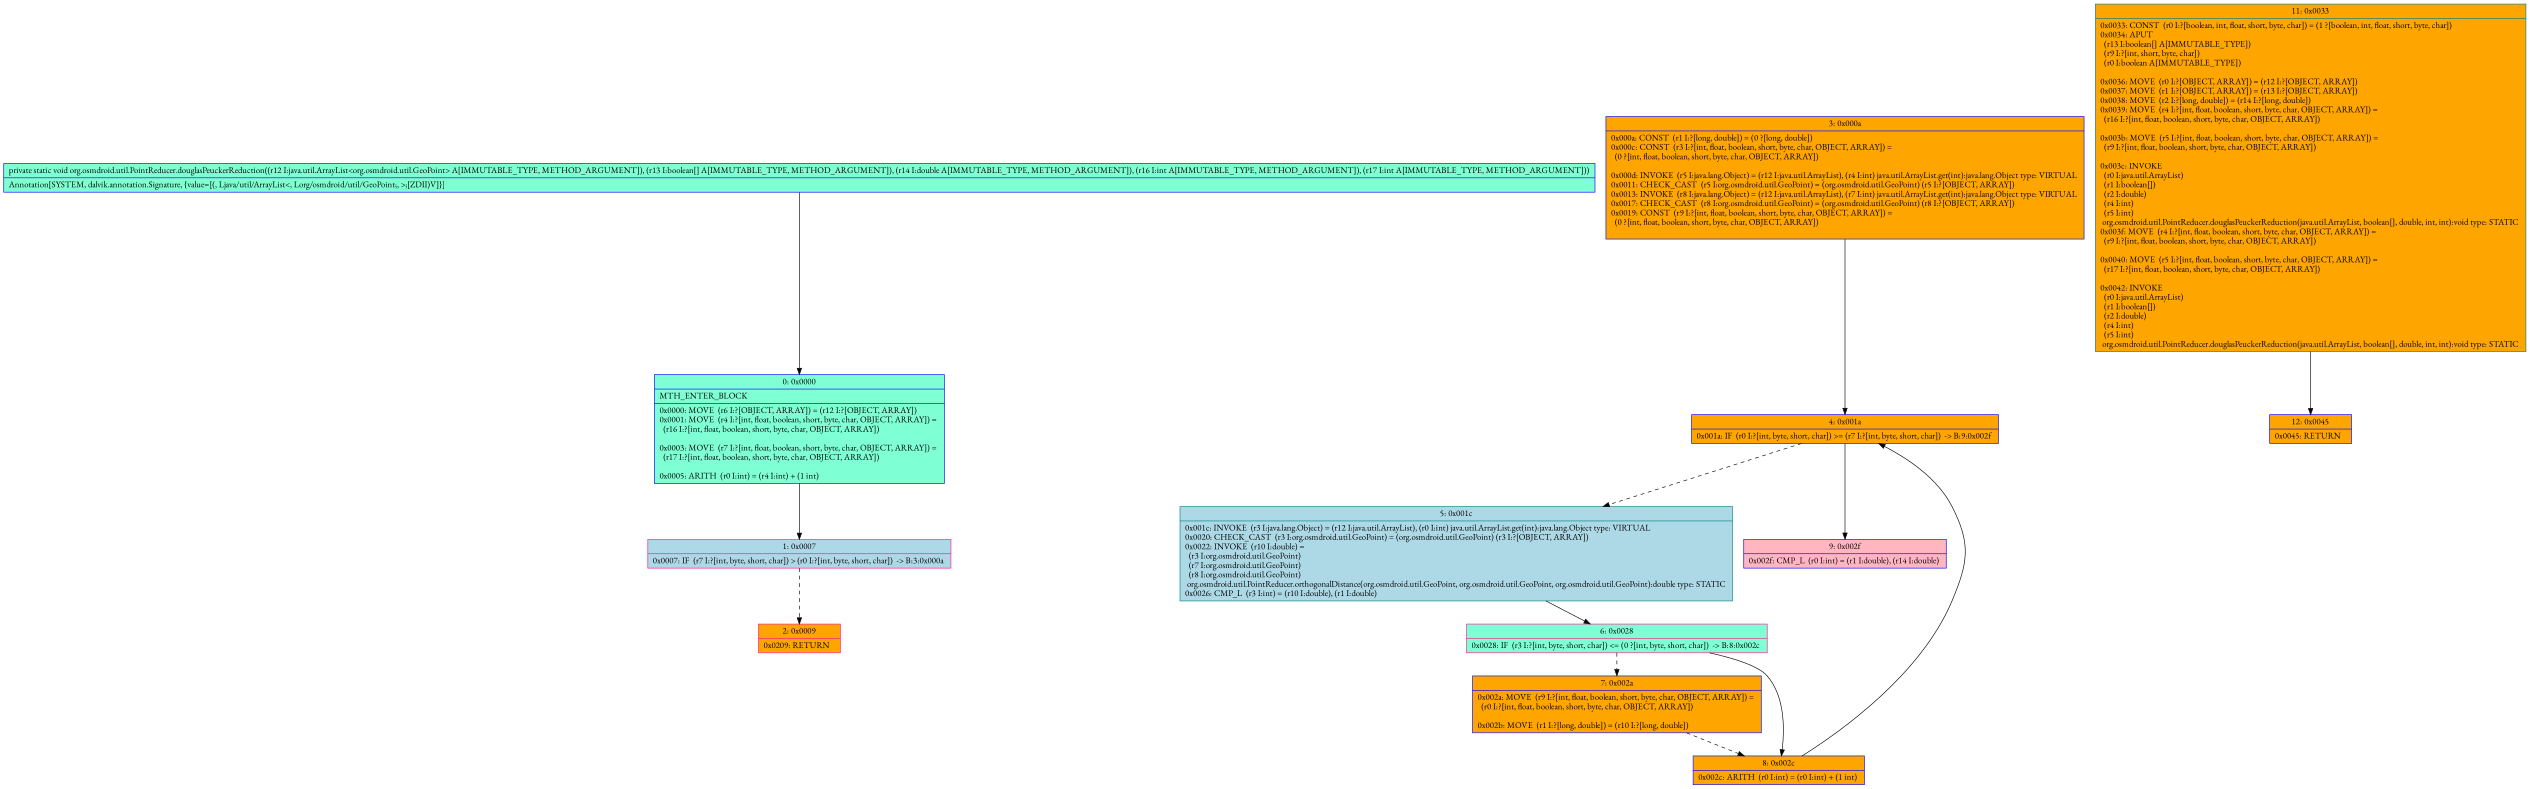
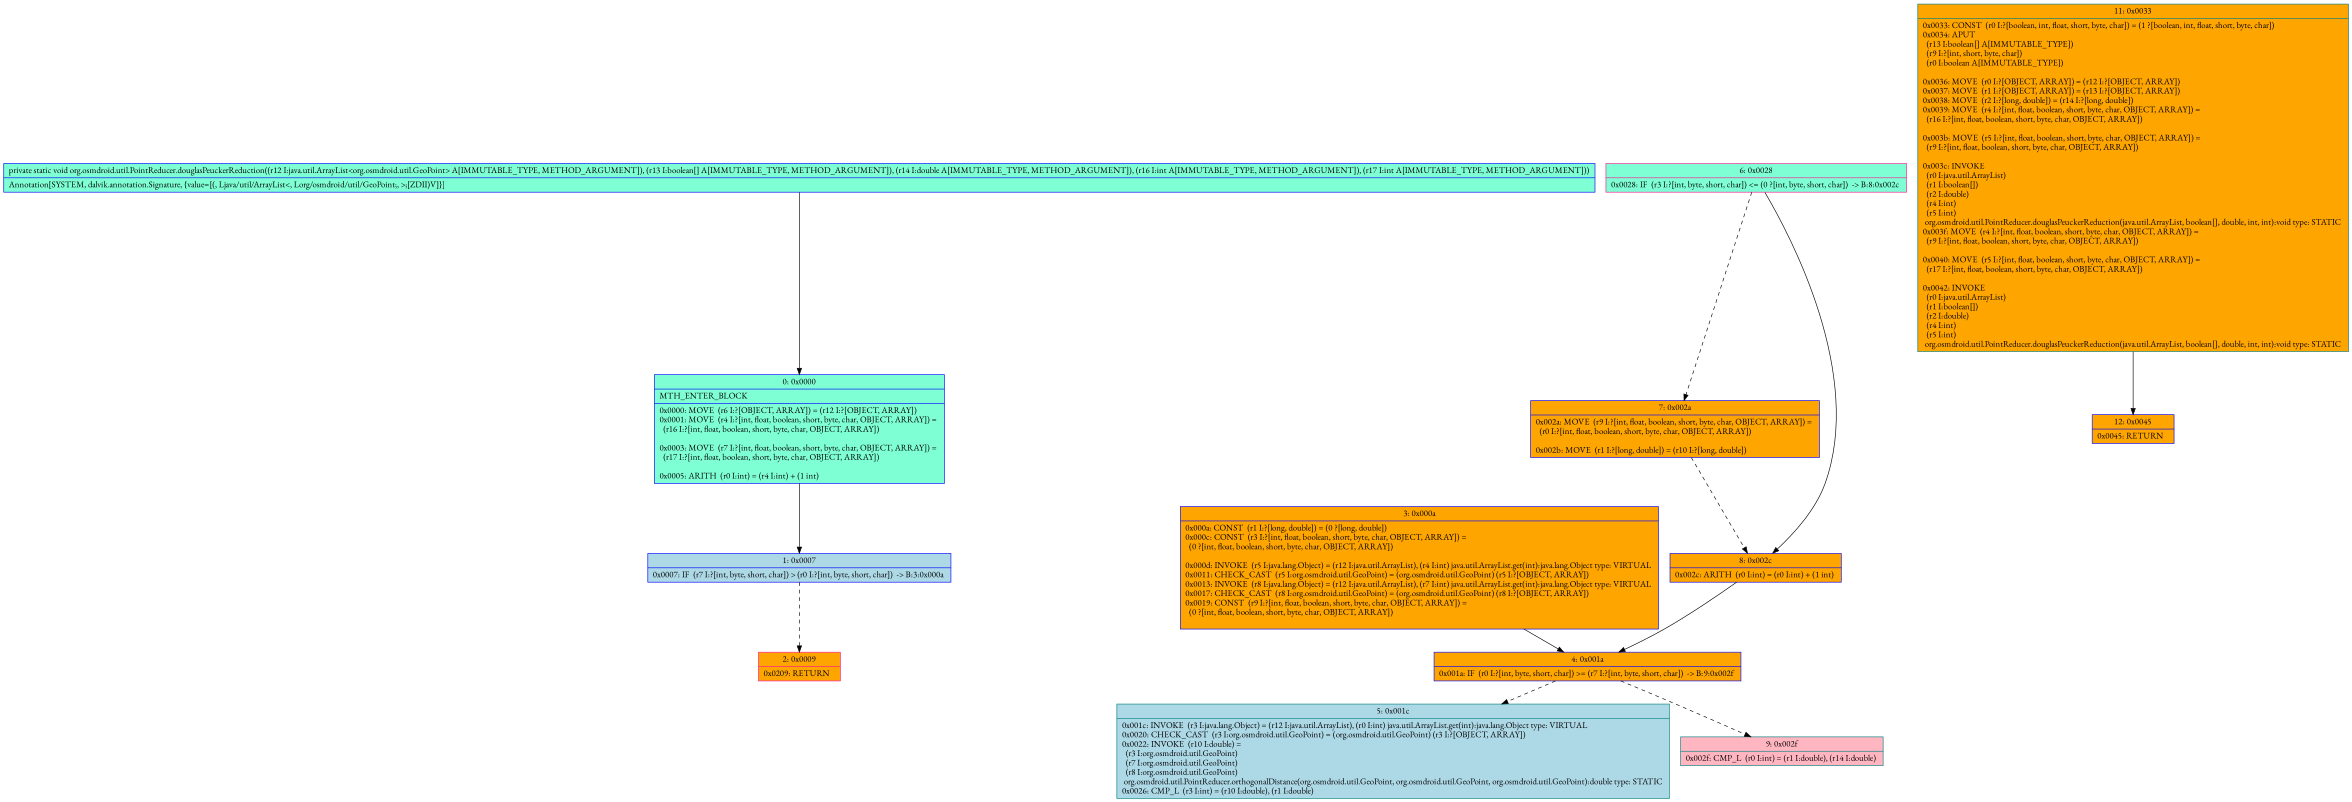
edge "4: 0x001a" -> "9: 0x002f": style solid -> dashed
node "1: 0x0007": color deeppink -> blue
node "9: 0x002f": color blue -> teal
edge "5: 0x001c" -> "6: 0x0028": removed
